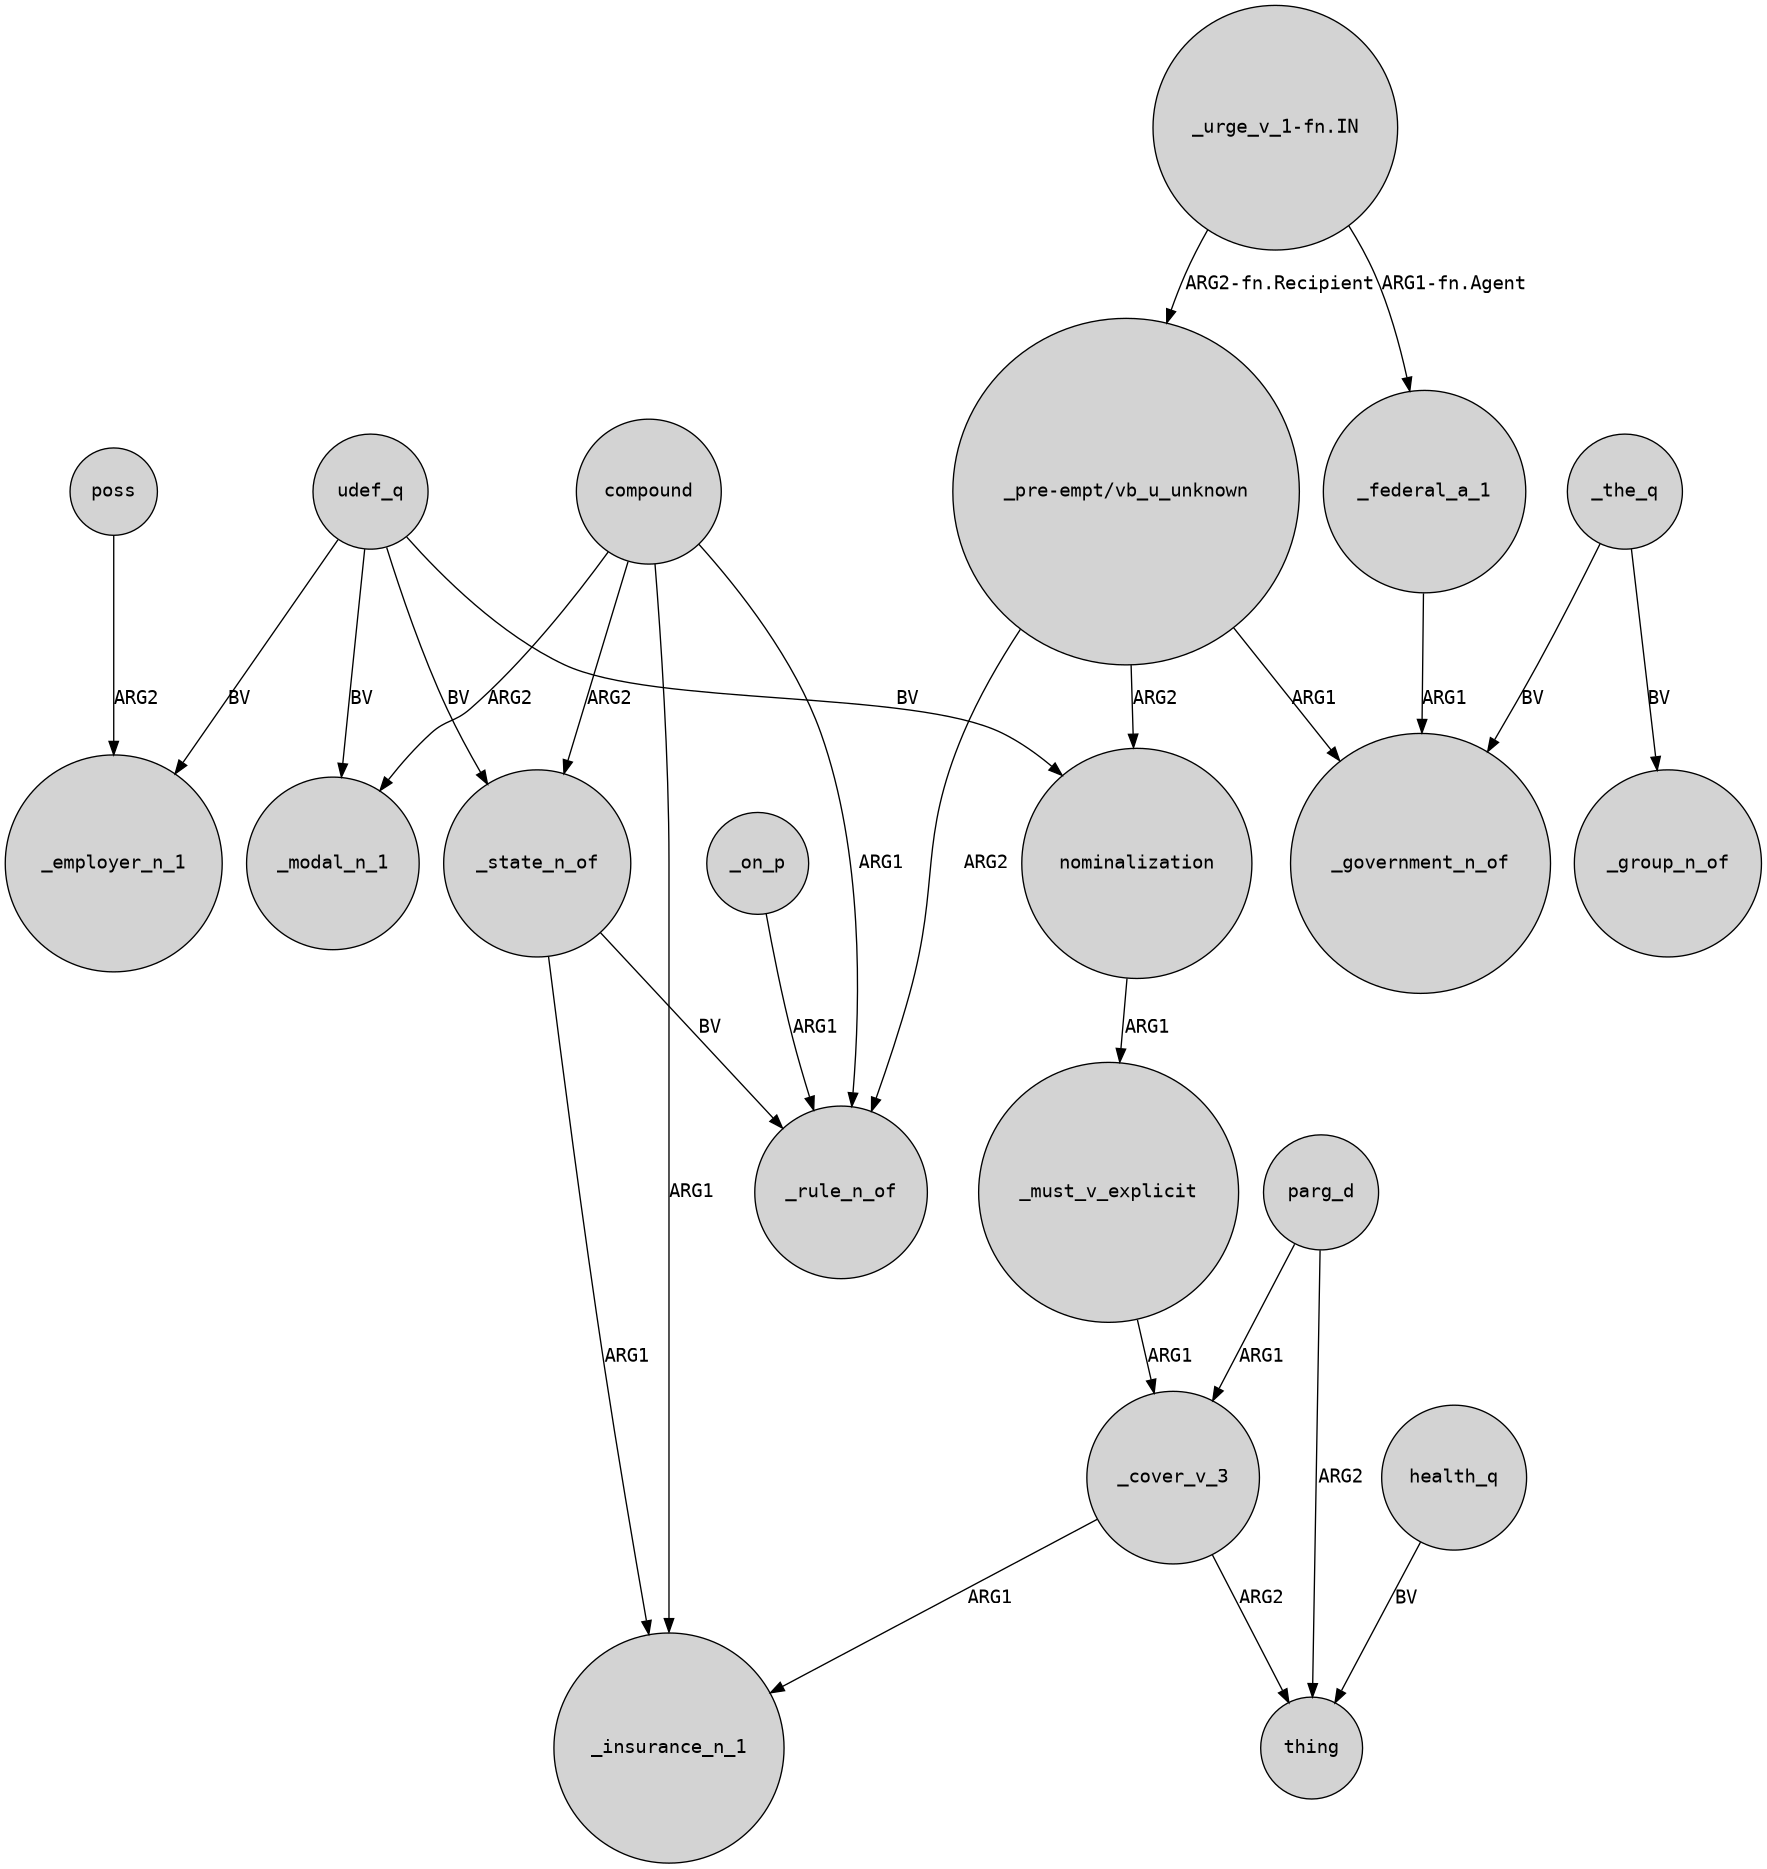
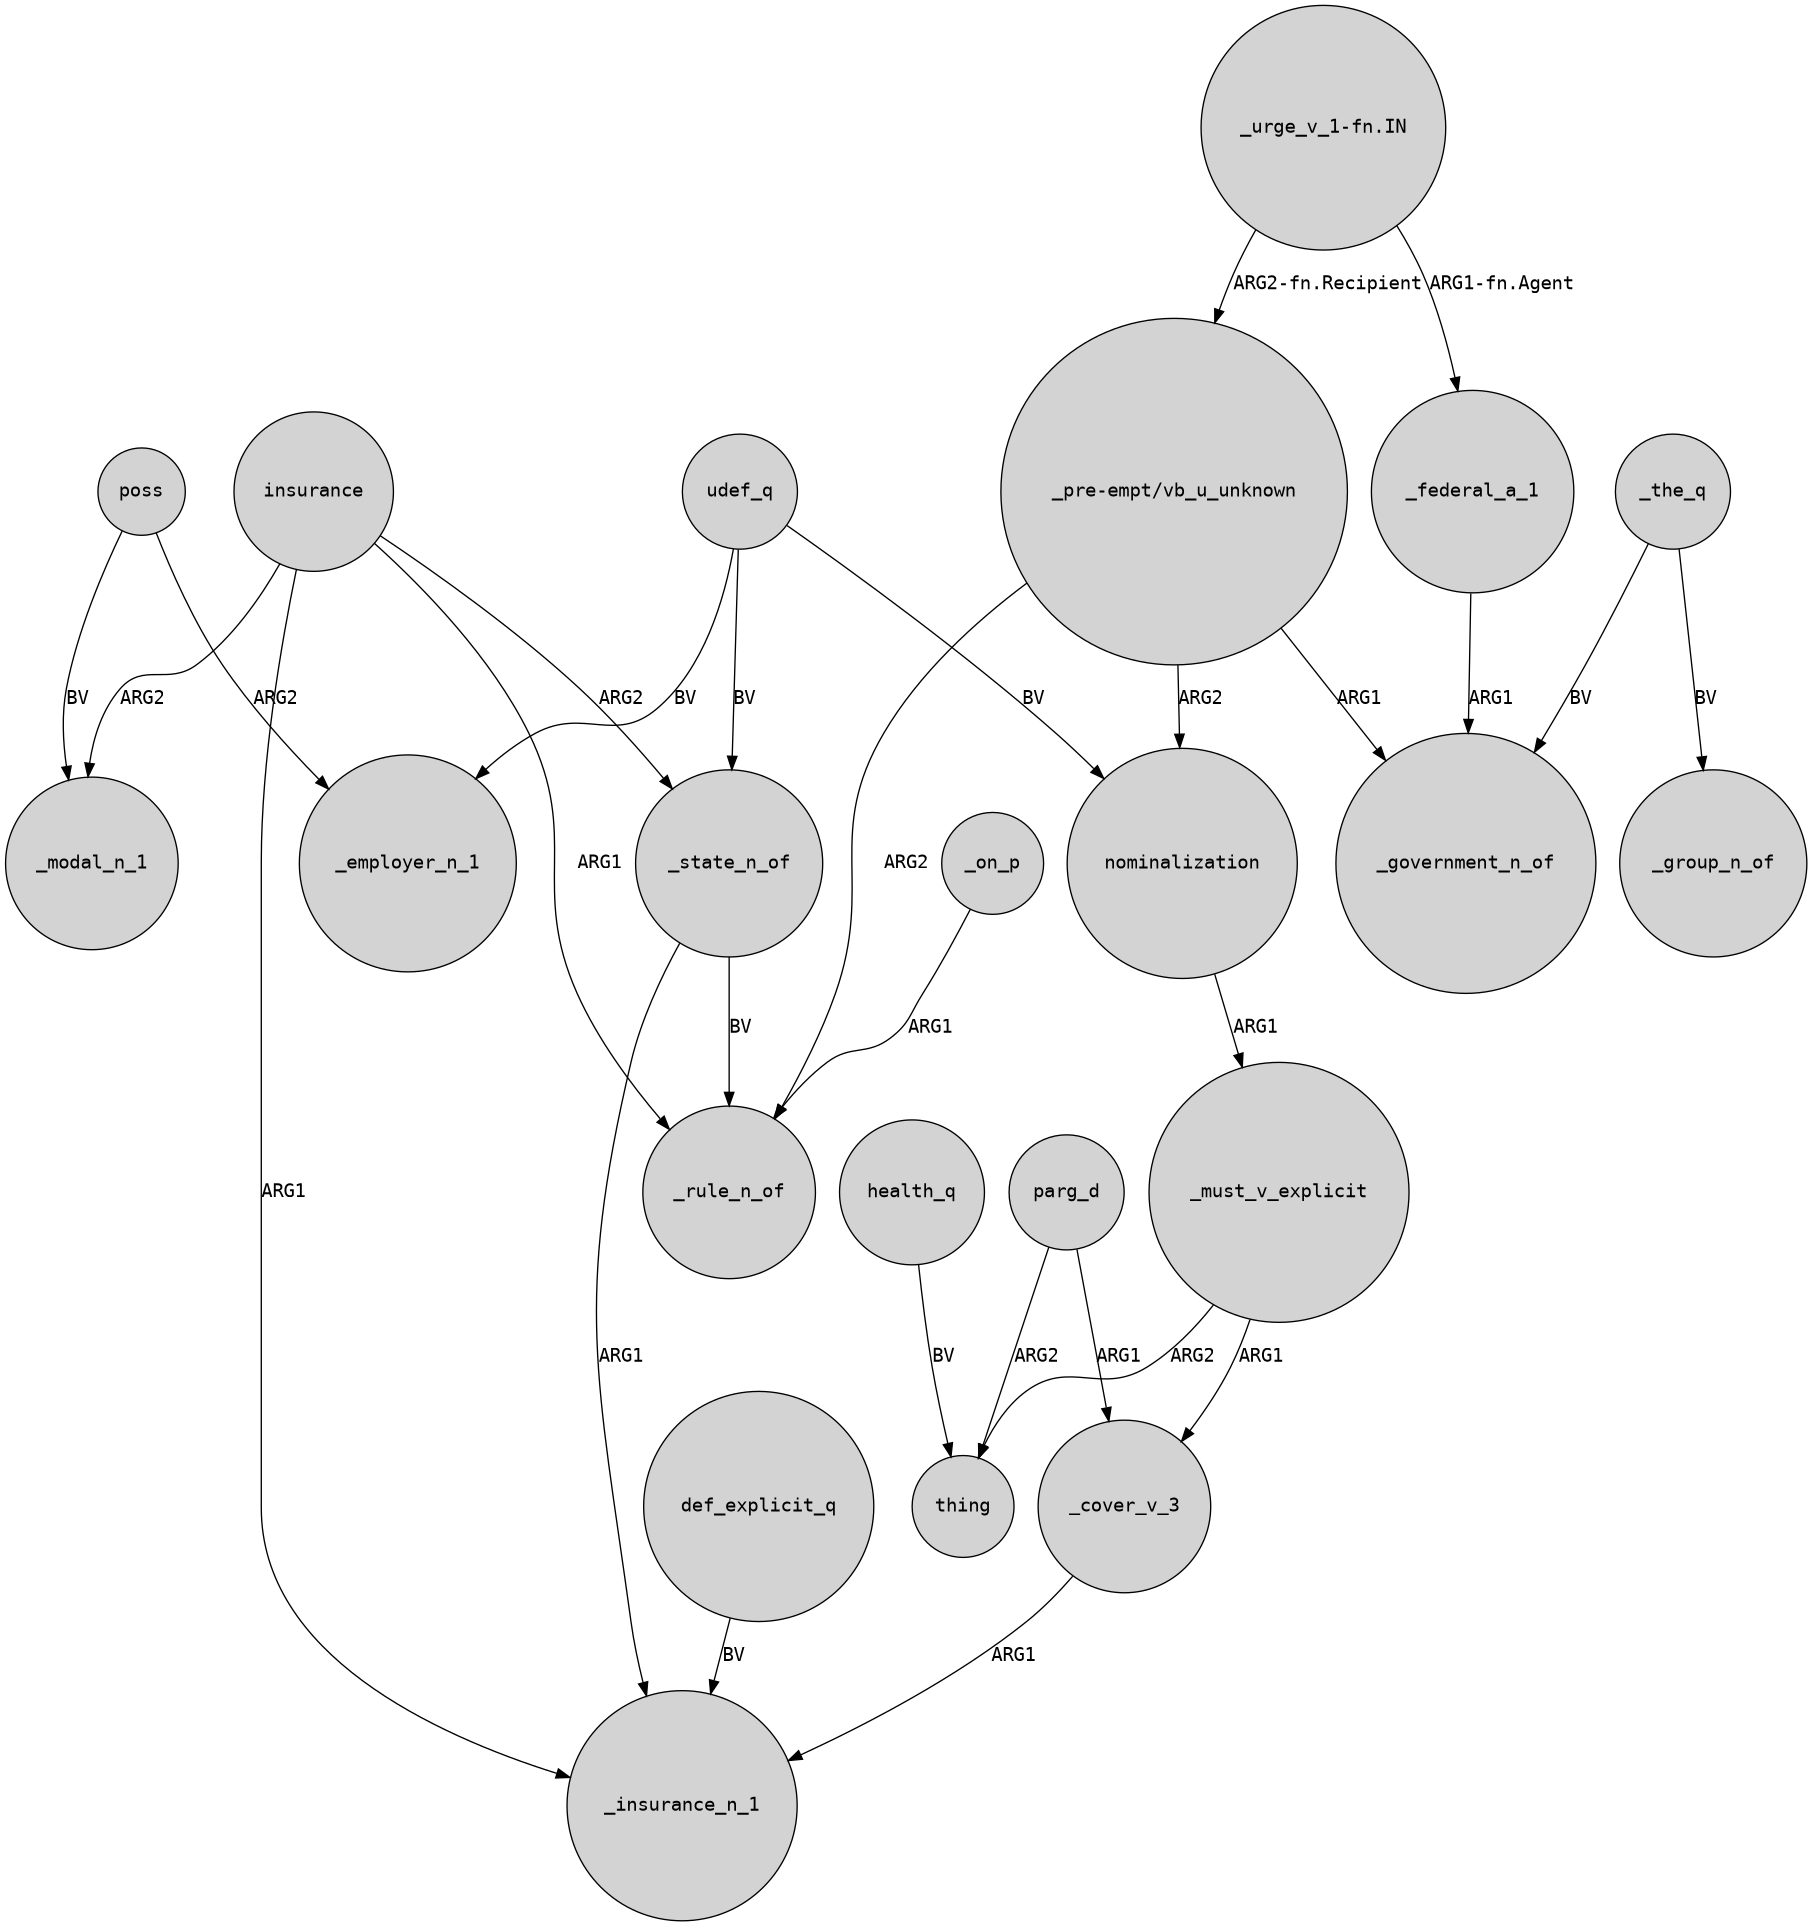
node "compound": label "compound" -> "insurance"
edge "udef_q" -> "_modal_n_1": now "poss" -> "_modal_n_1"
node "def_explicit_q": added
edge "_cover_v_3" -> "thing": now "_must_v_explicit" -> "thing"
